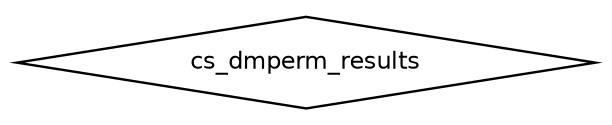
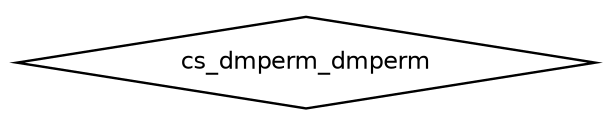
node "cs_dmperm_results": label "cs_dmperm_results" -> "cs_dmperm_dmperm"
